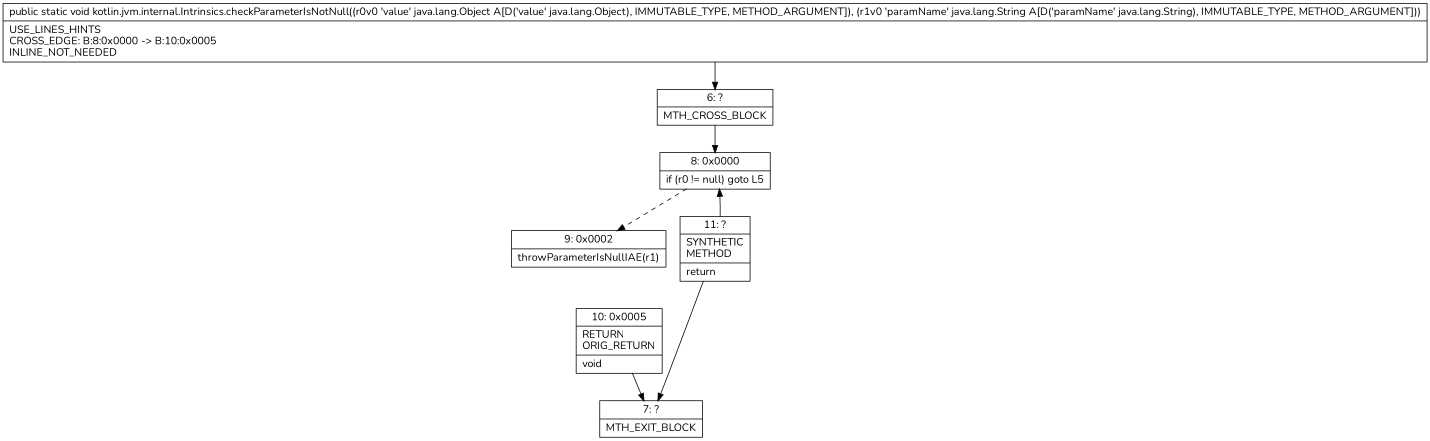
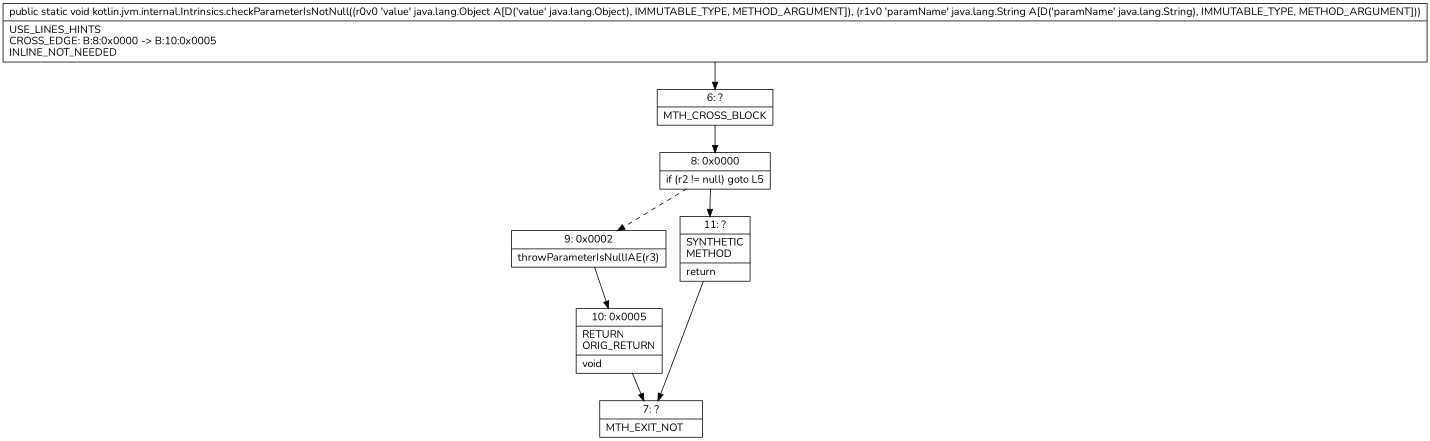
node "8: 0x0000": text "if (r0 != null) goto L5" -> "if (r2 != null) goto L5"
edge "11: ?" -> "8: 0x0000": reversed
node "9: 0x0002": text "throwParameterIsNullIAE(r1)" -> "throwParameterIsNullIAE(r3)"
edge "9: 0x0002" -> "10: 0x0005": added
node "7: ?": text "MTH_EXIT_BLOCK" -> "MTH_EXIT_NOT"
